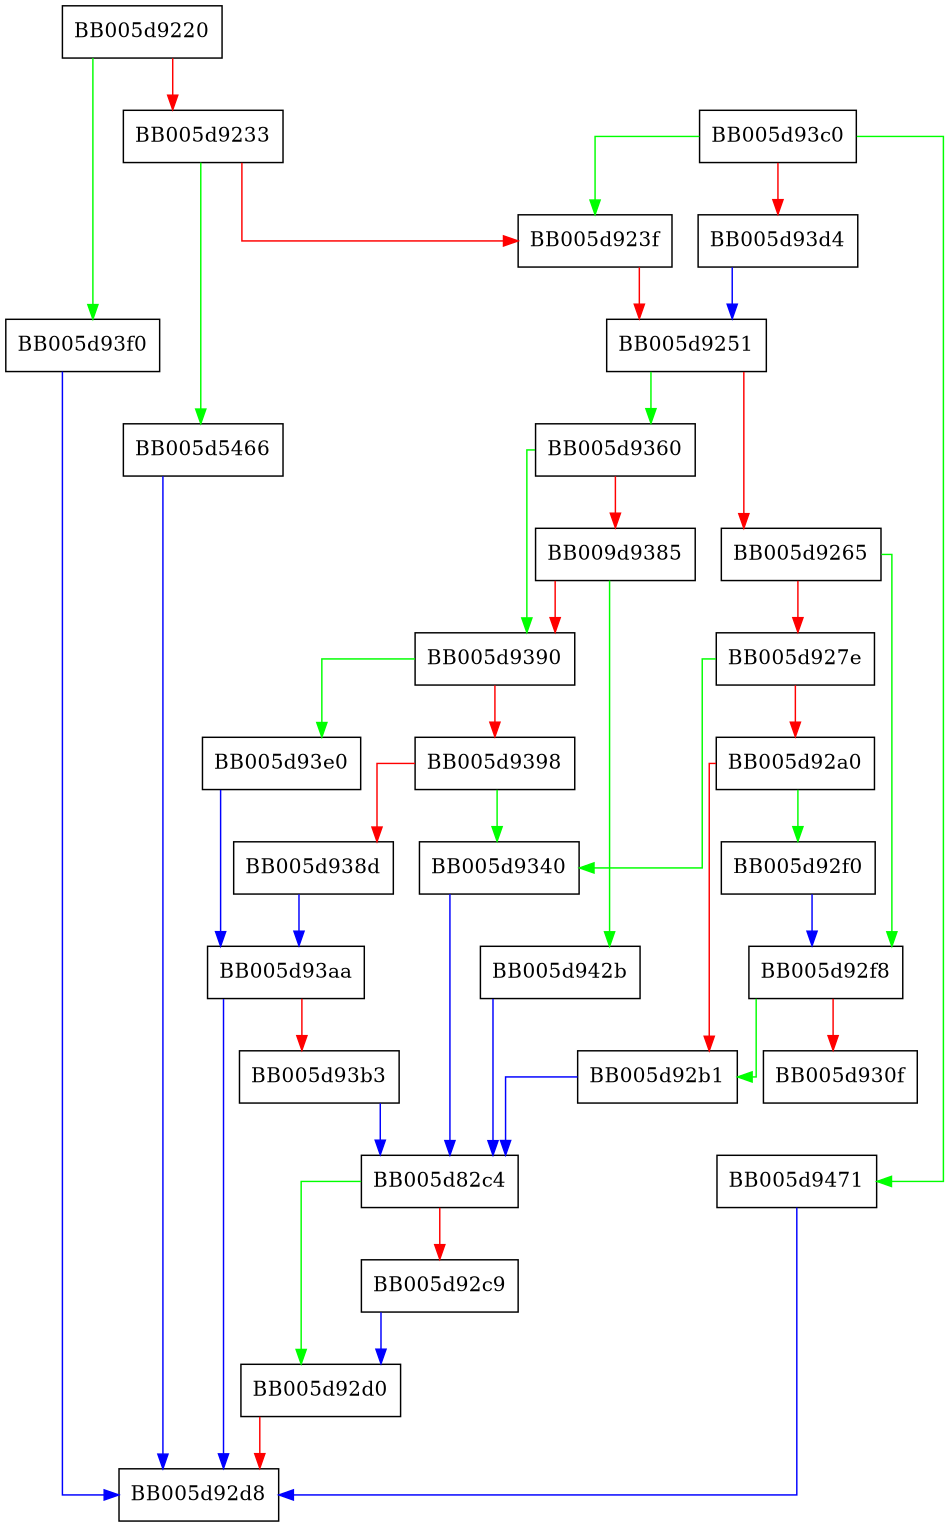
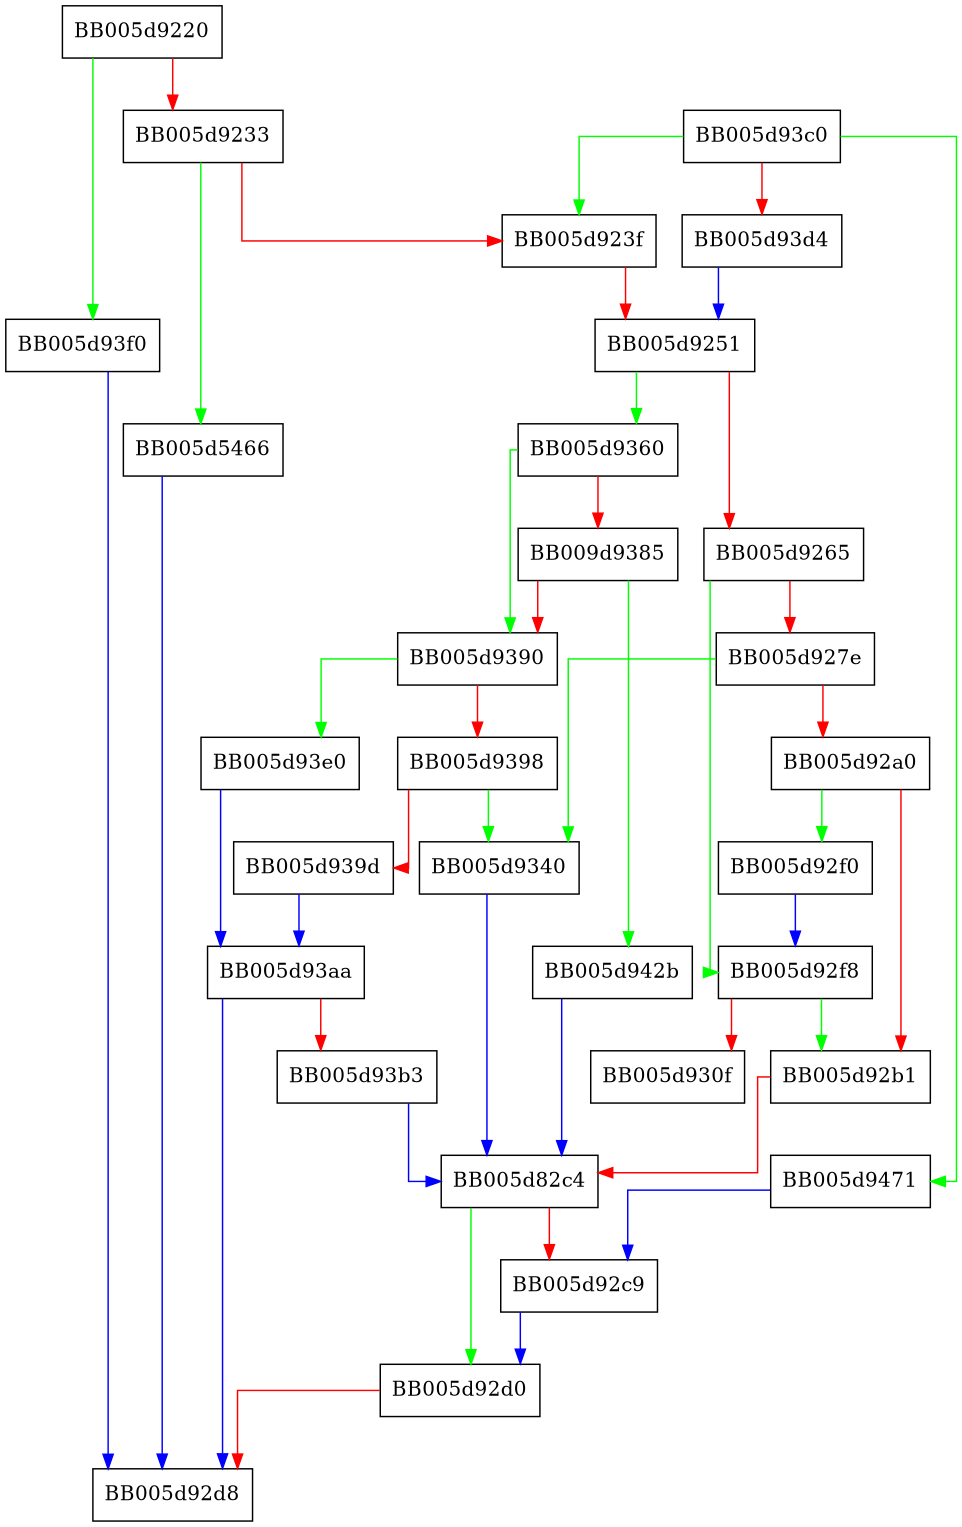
node "BB005d938d": label "BB005d938d" -> "BB005d939d"
edge "BB005d92b1" -> "BB005d82c4": color blue -> red
edge "BB005d9471" -> "BB005d92d8": now "BB005d9471" -> "BB005d92c9"
